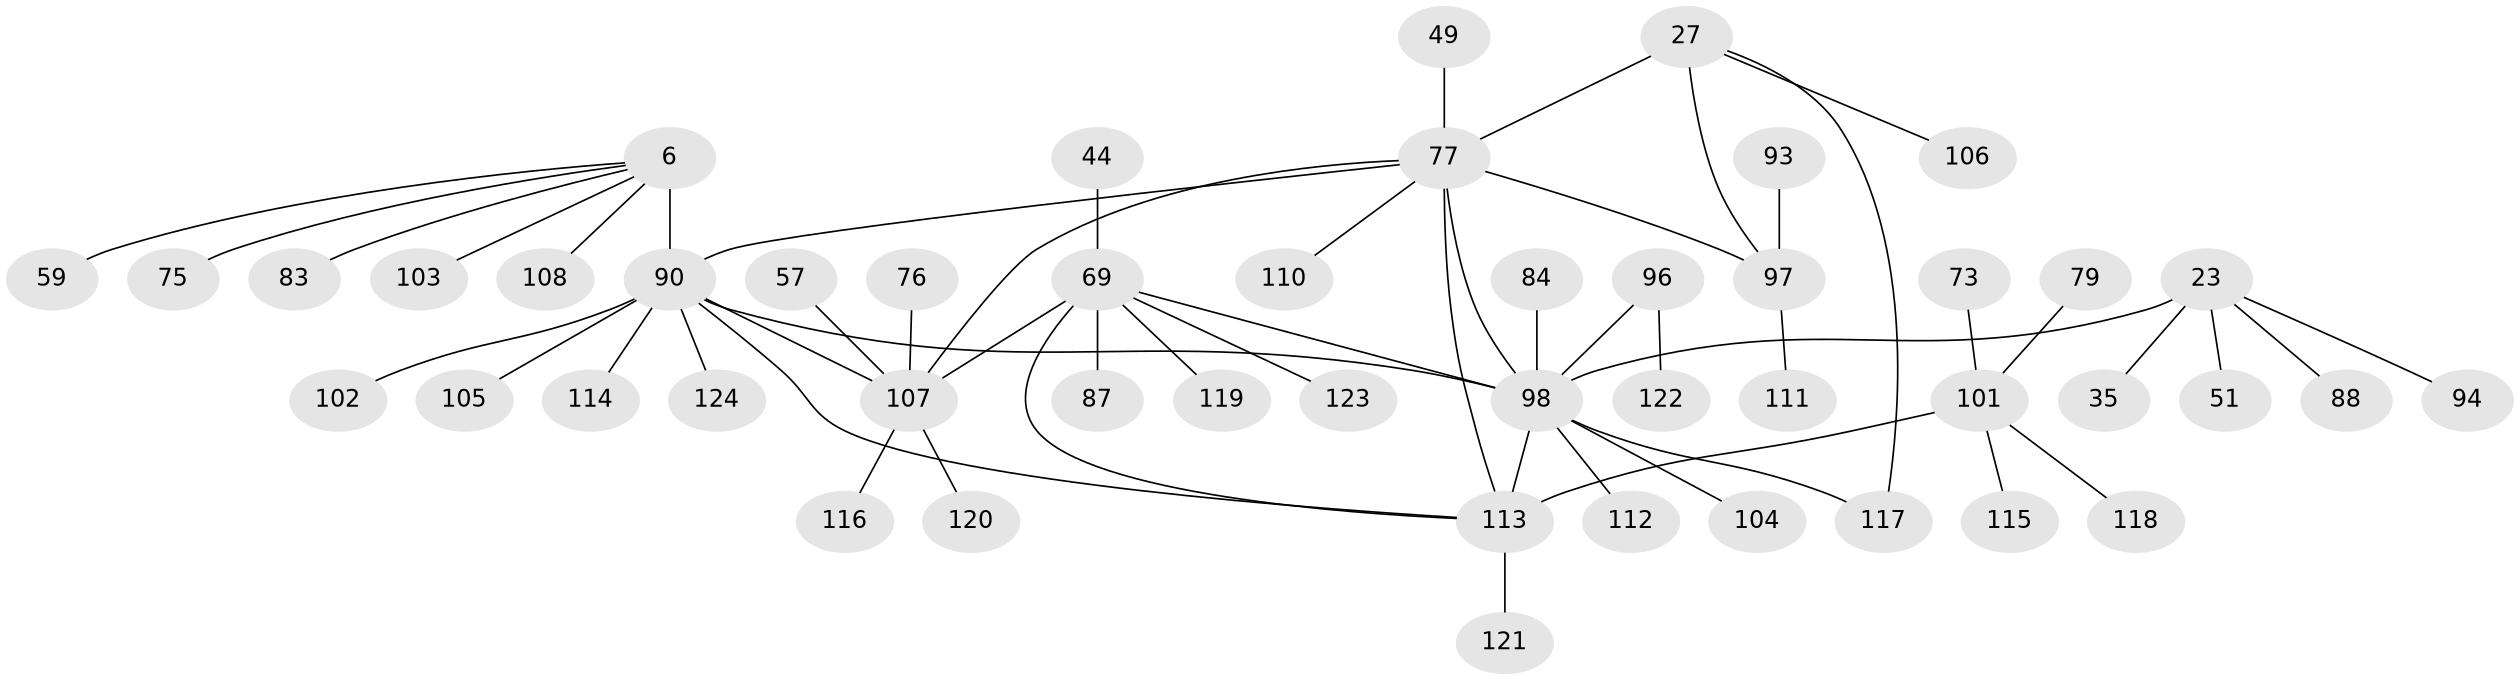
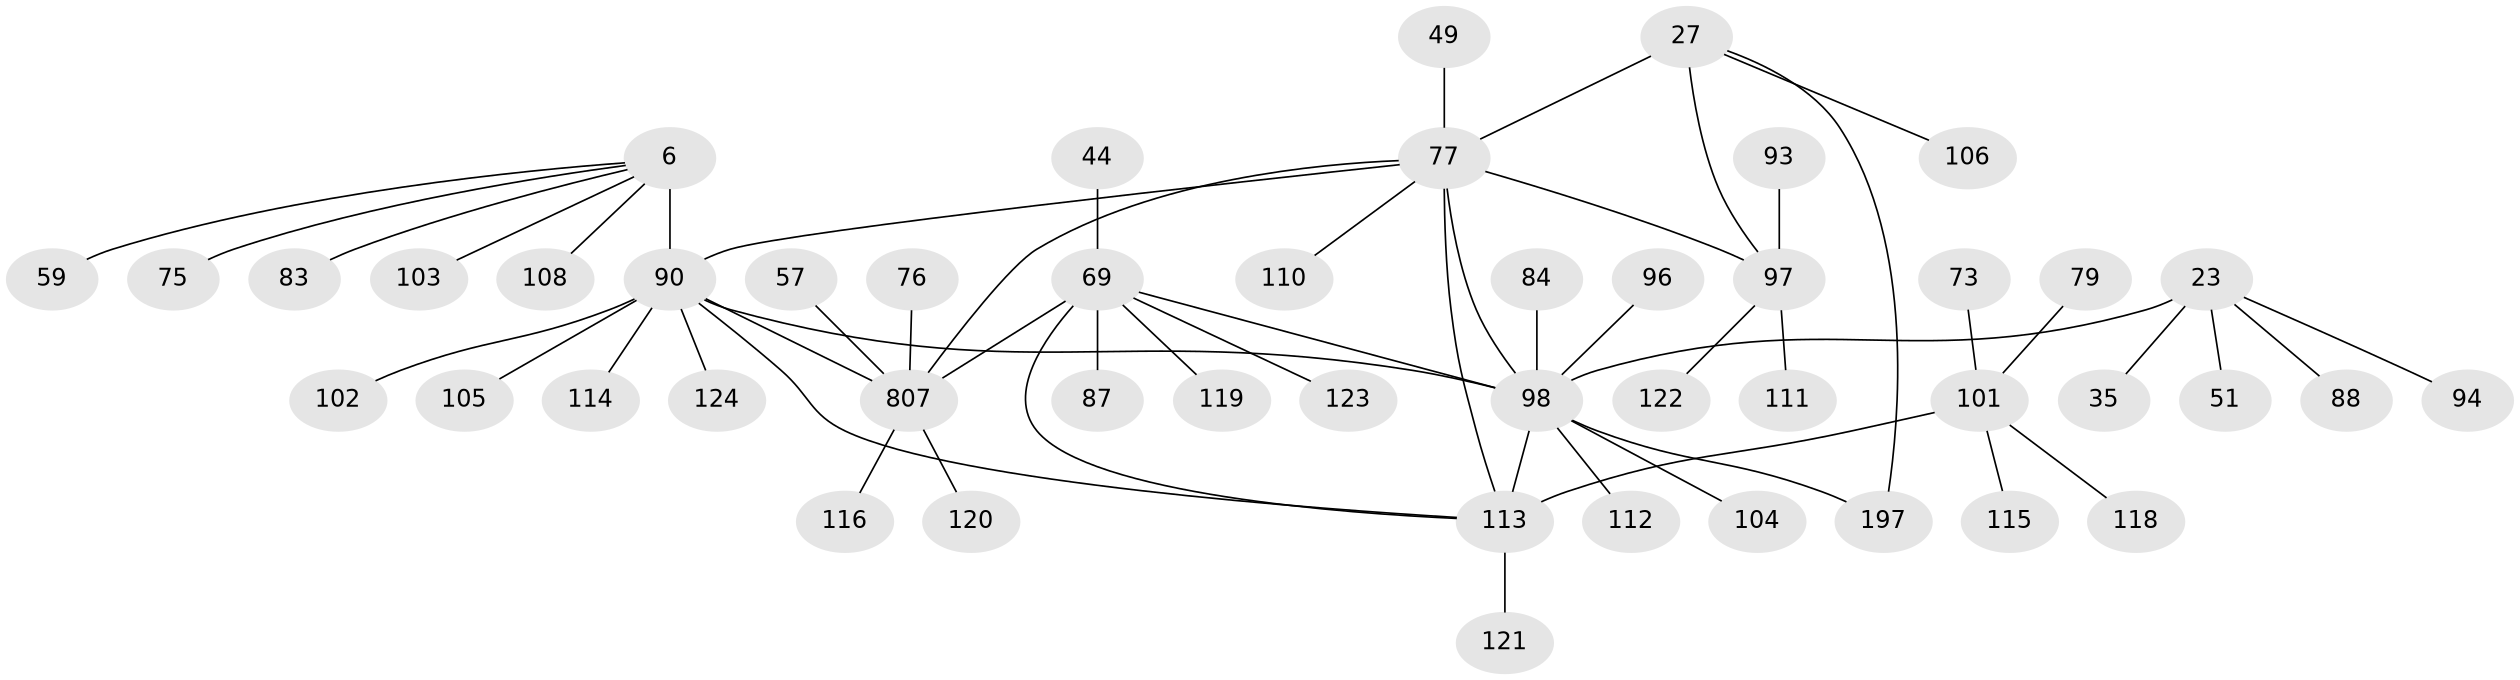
edge "96" -- "122": now "97" -- "122"
node "107": label "107" -> "807"
node "117": label "117" -> "197"
